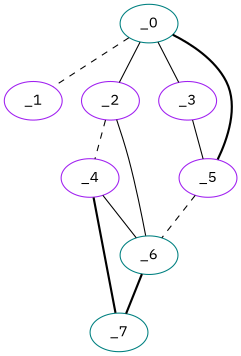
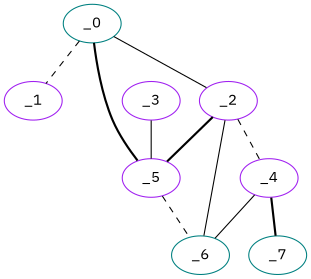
edge "_0" -- "_3": removed
edge "_2" -- "_5": added
edge "_6" -- "_7": removed
